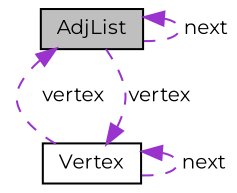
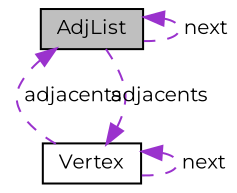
edge "Vertex" -> "AdjList": label " vertex" -> " adjacents"
edge "AdjList" -> "Vertex": label " vertex" -> " adjacents"
